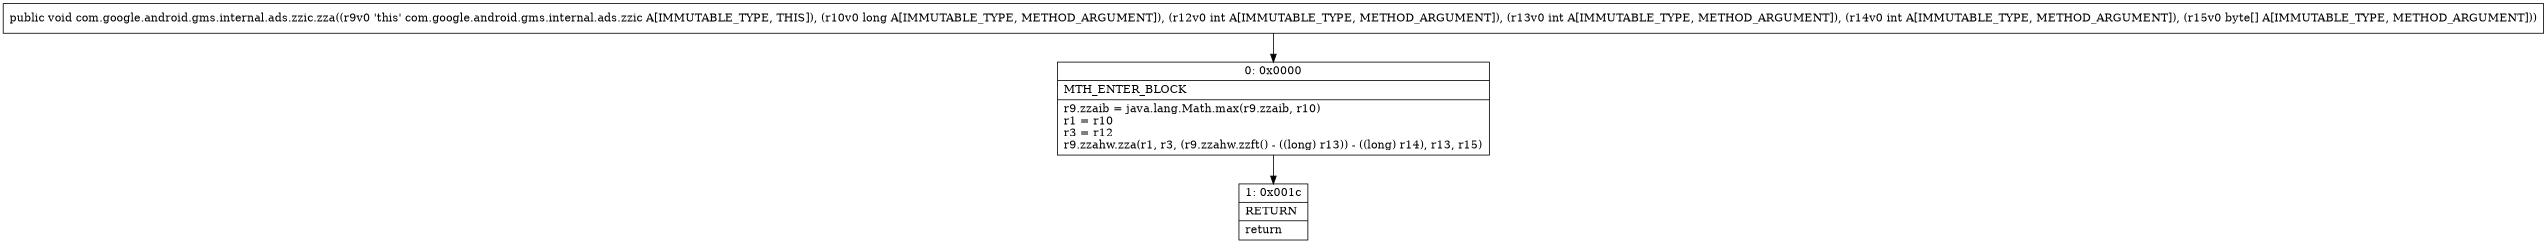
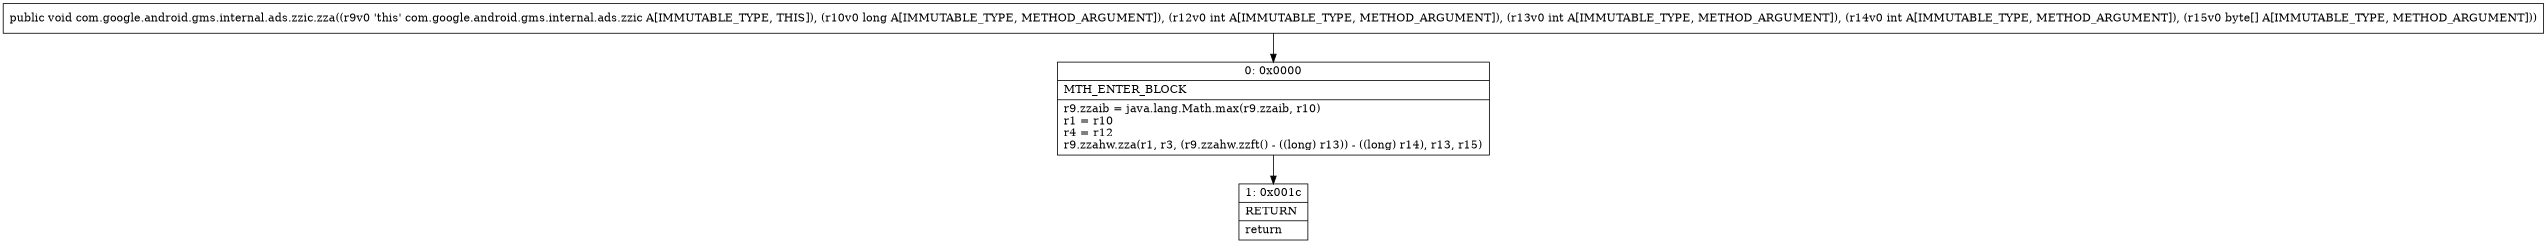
node "0: 0x0000": text "r3 = r12" -> "r4 = r12"
